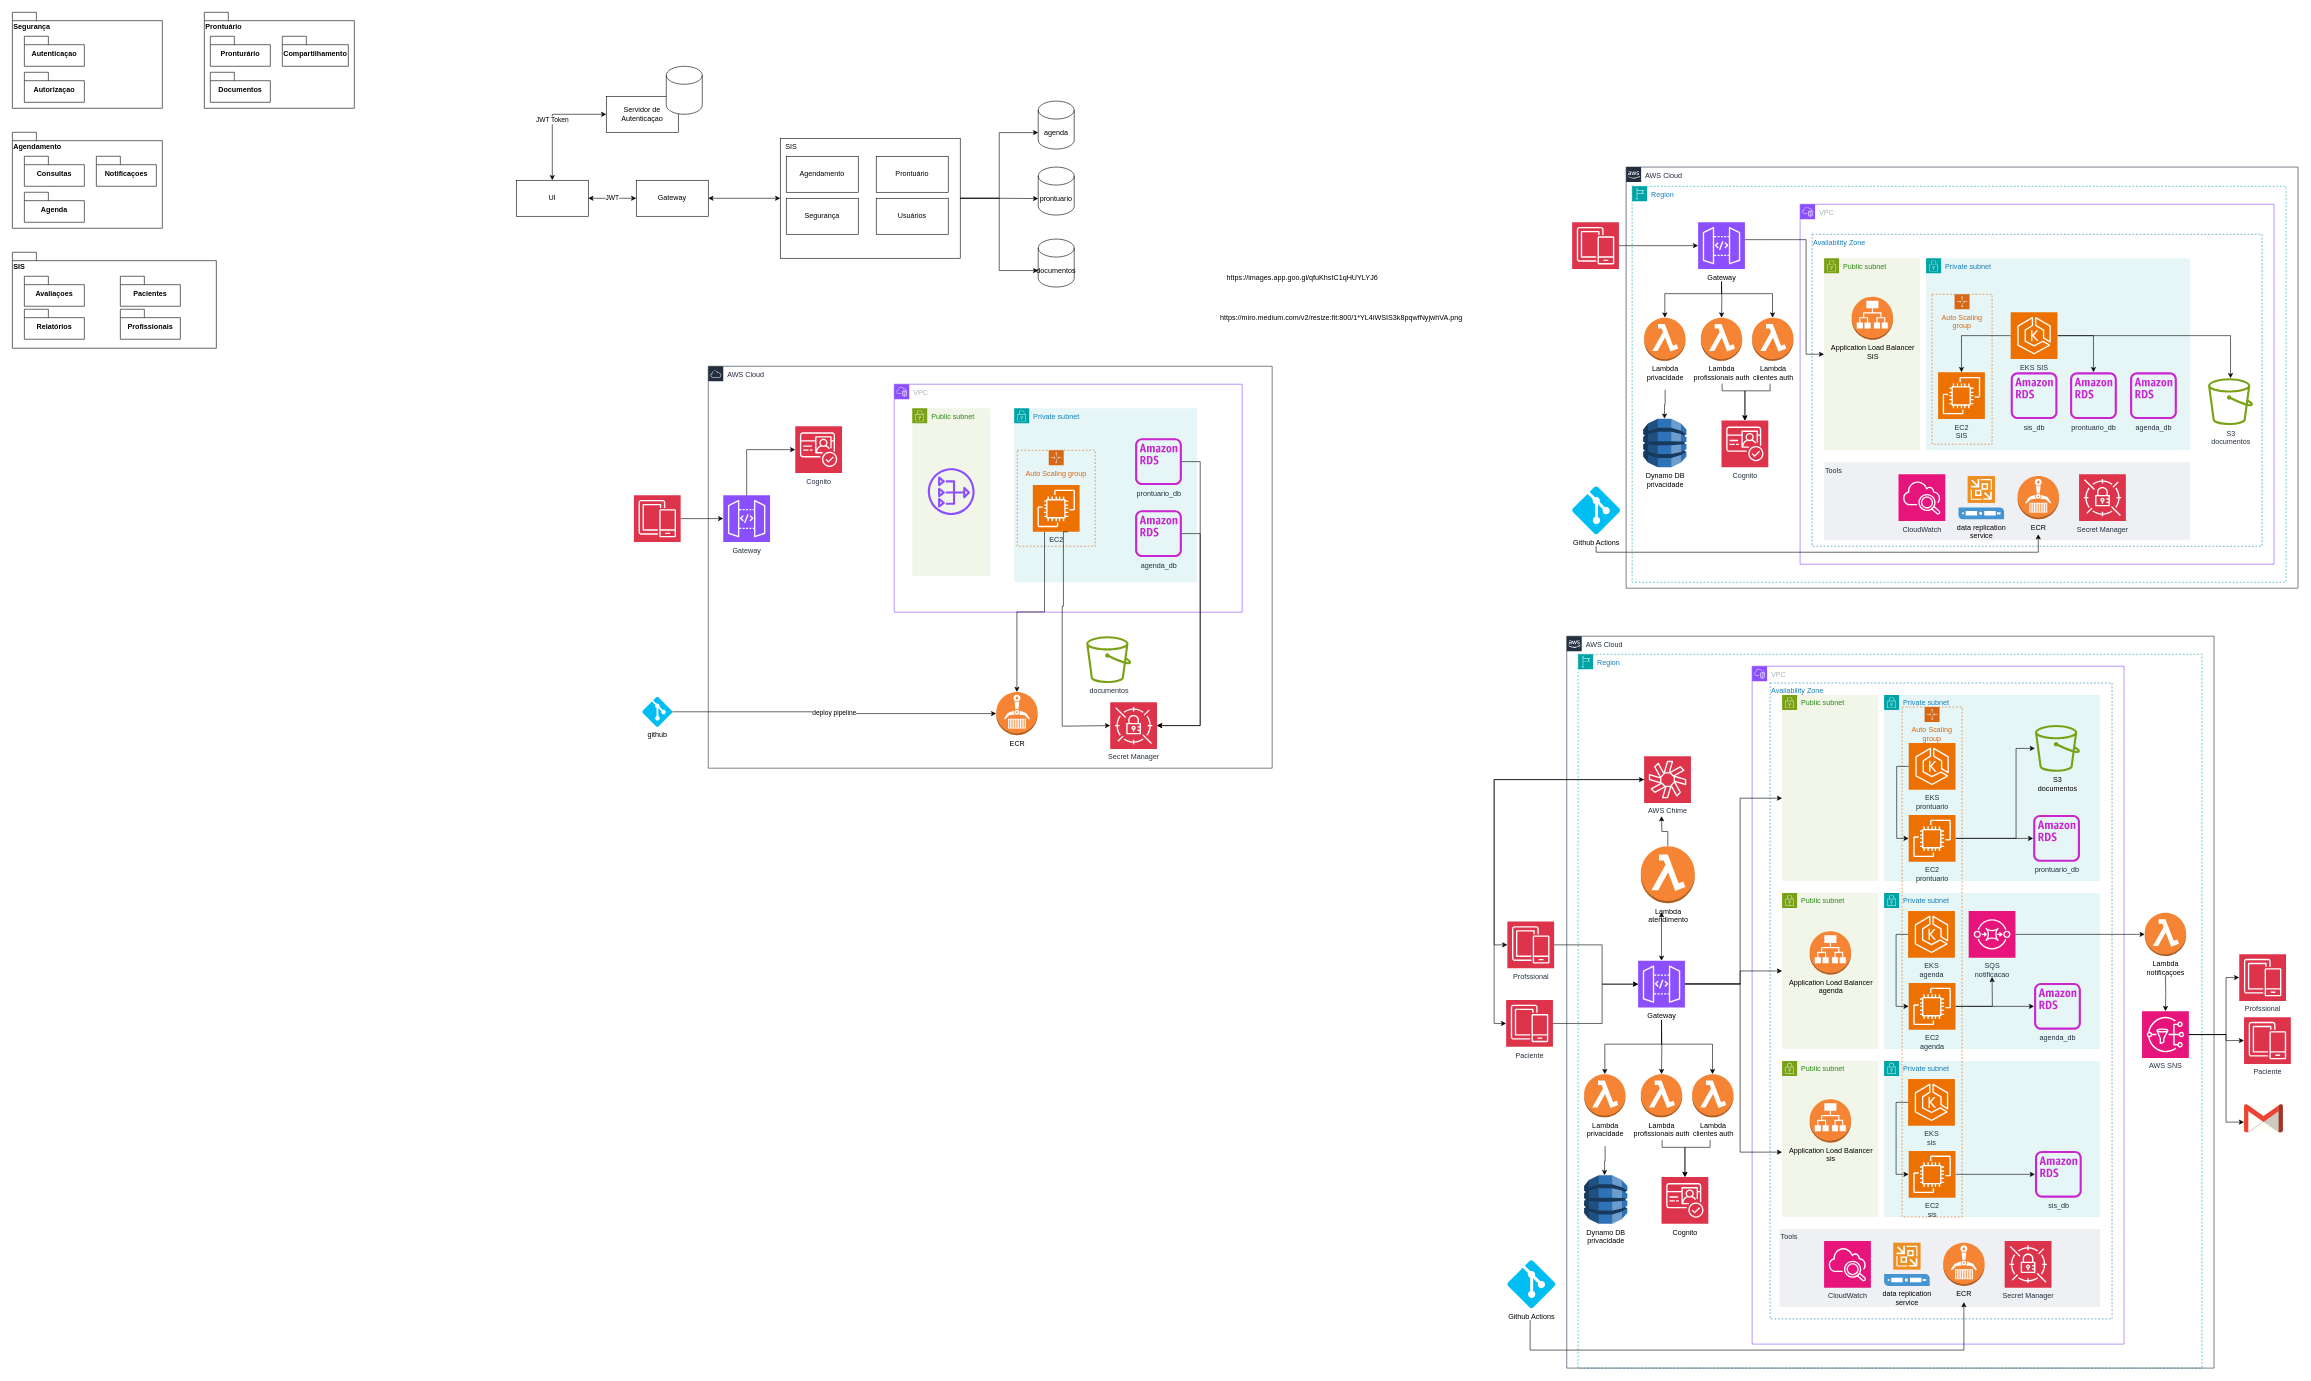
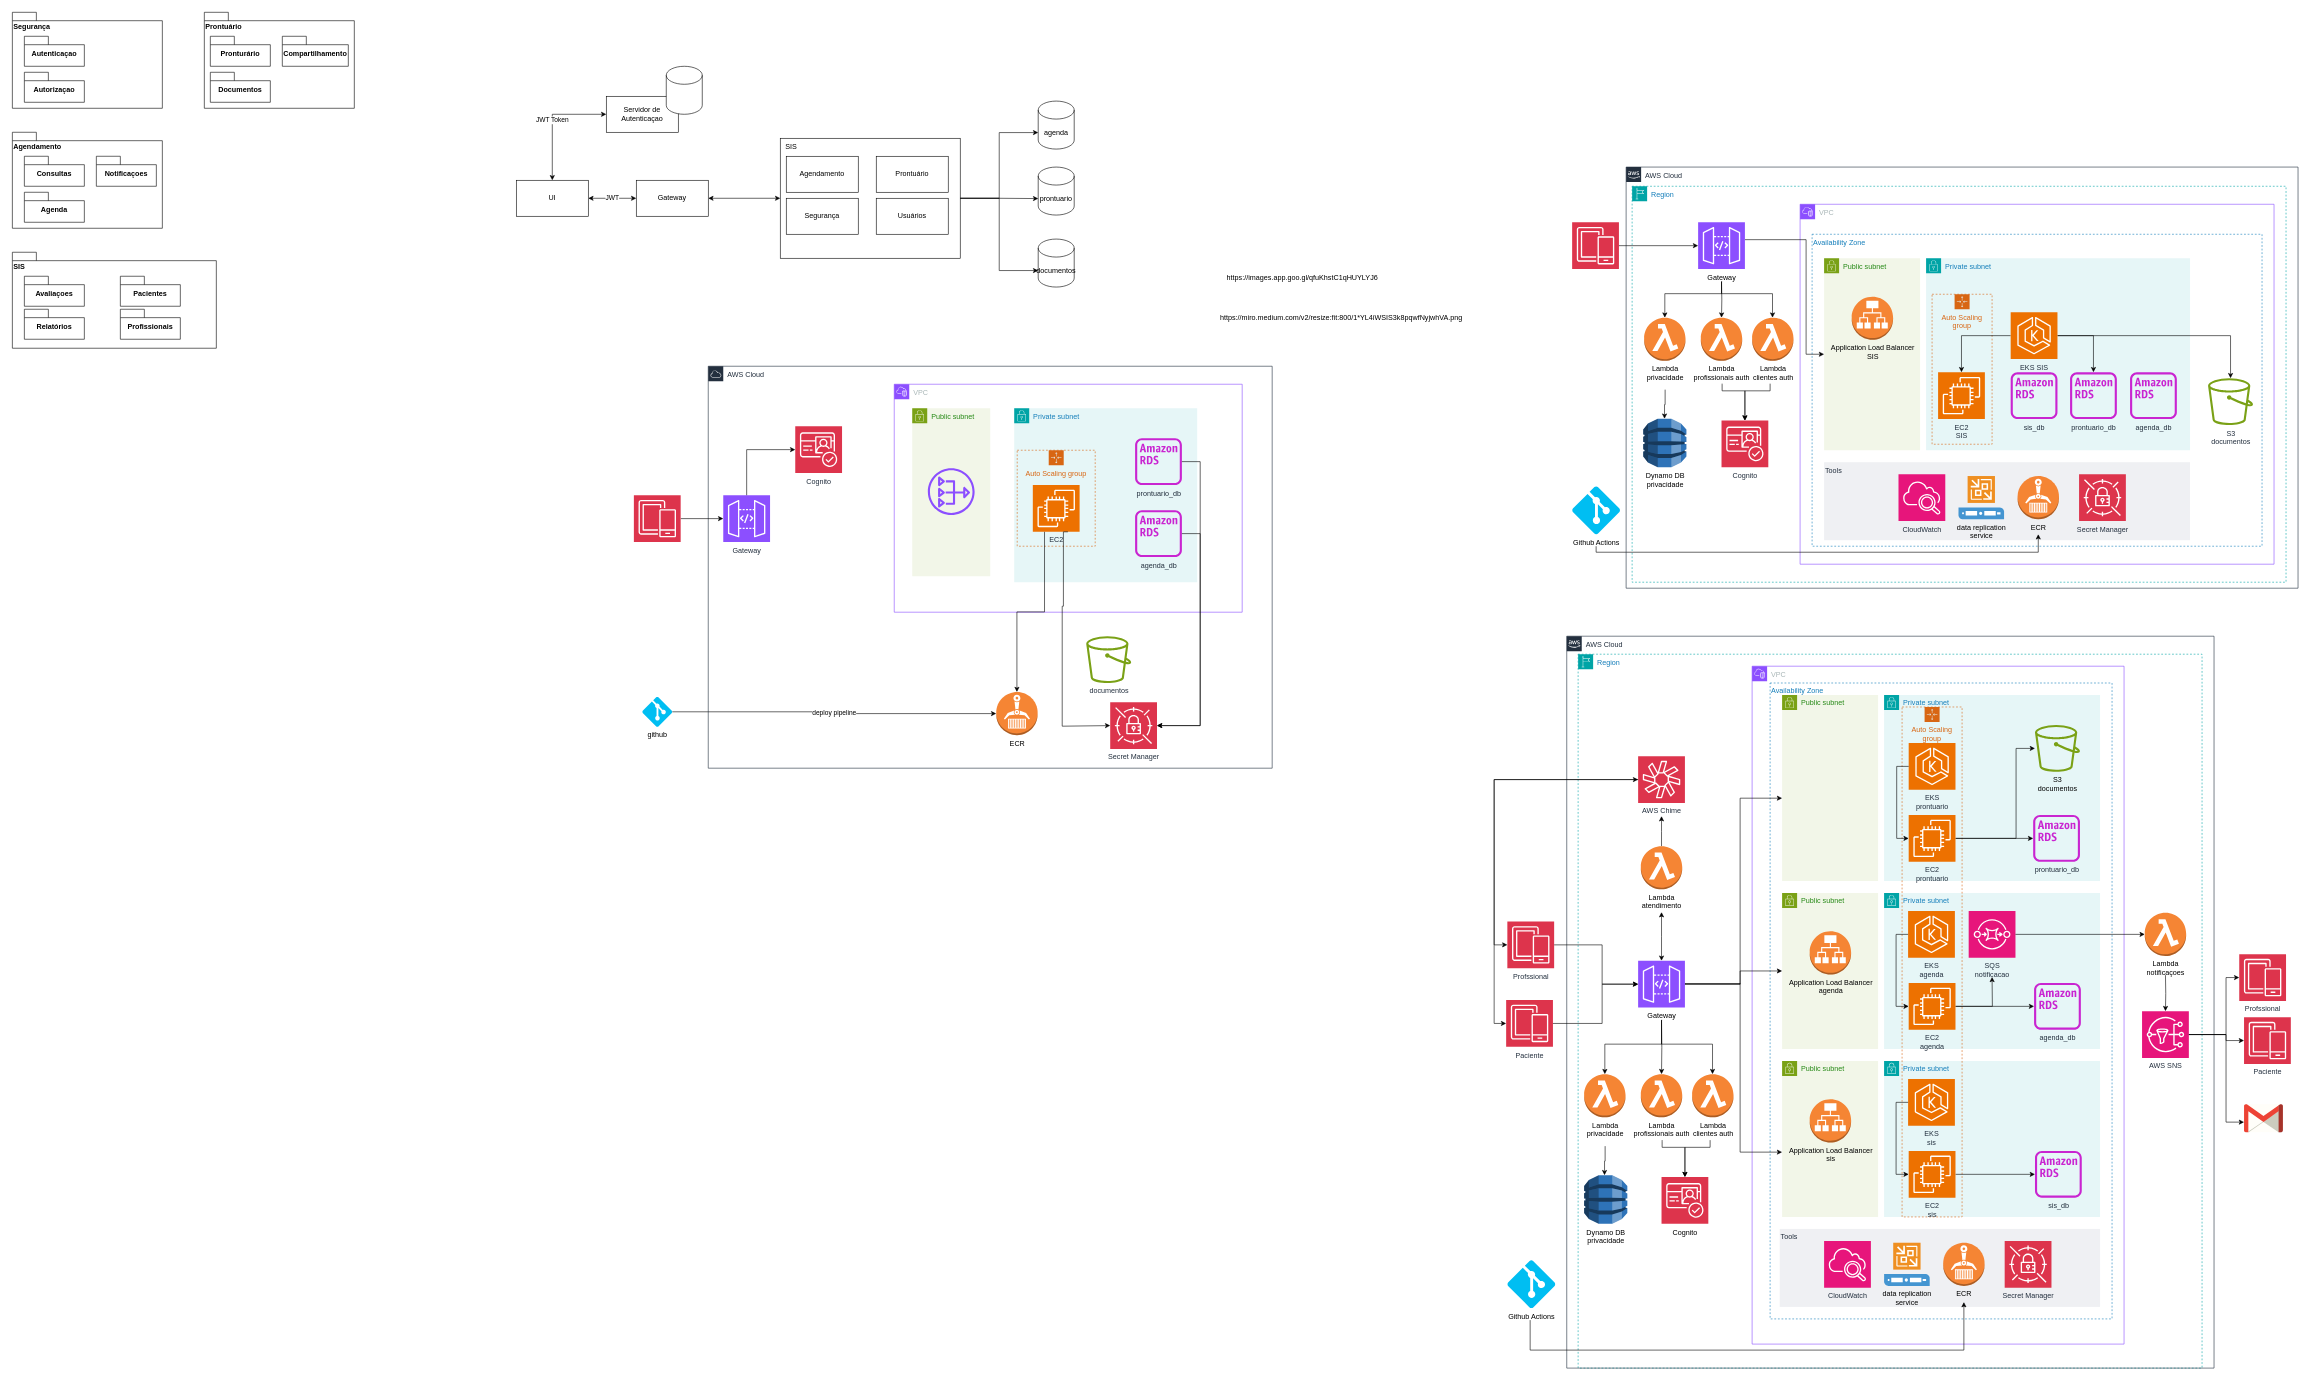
node "AWS Chime": moved (1668, 780) -> (1662, 780)
node "Lambda atendimento": size 54x57 -> 41x43
